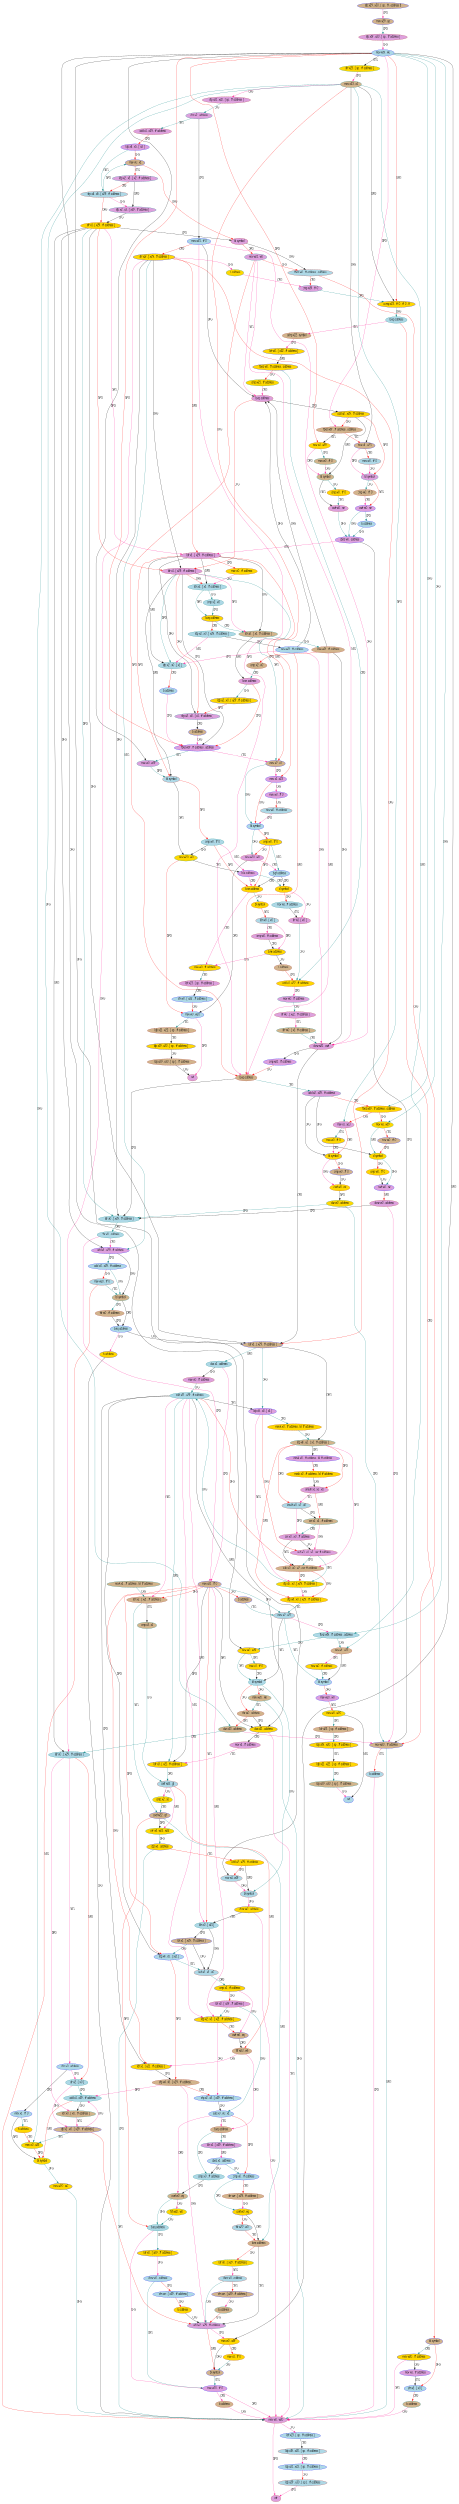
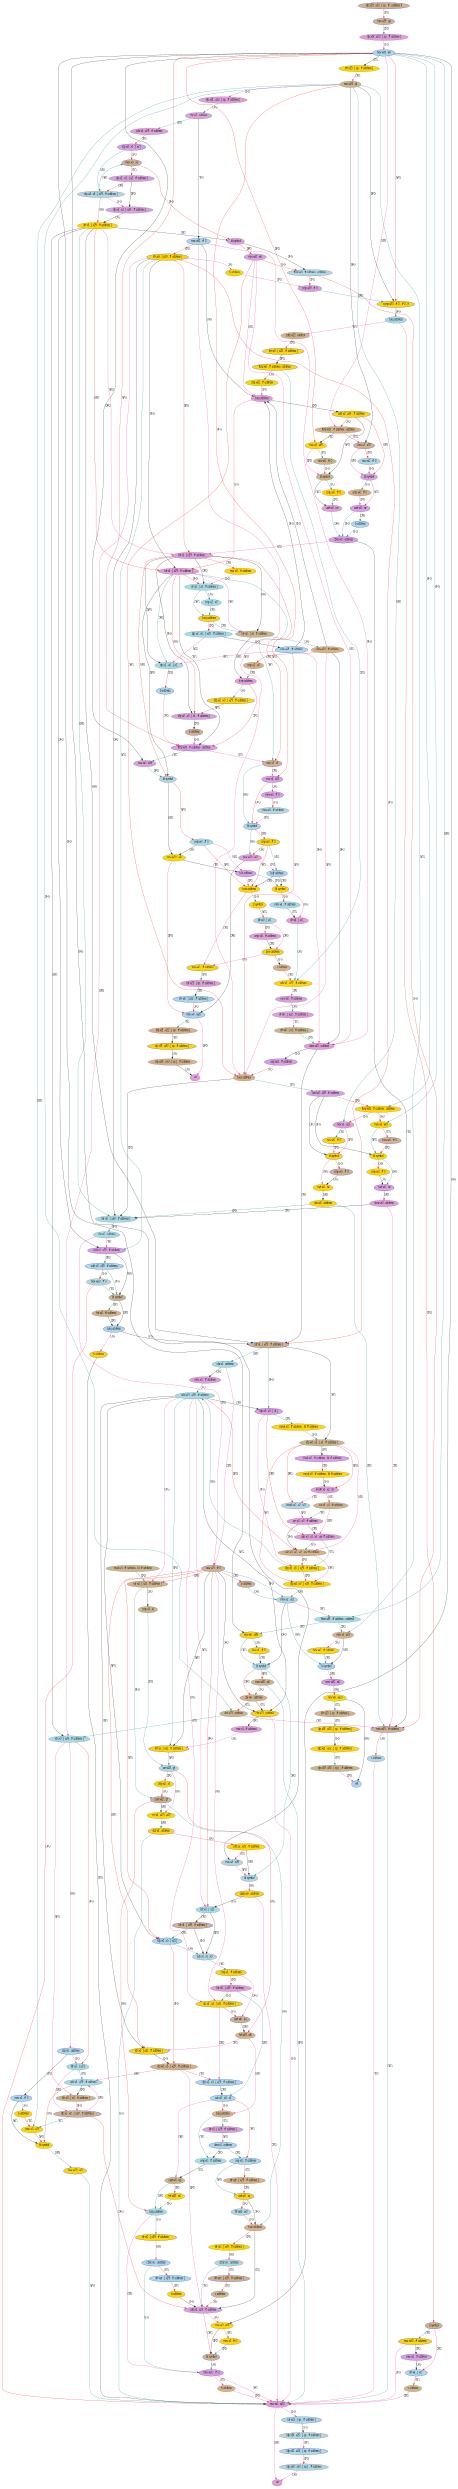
node "cbnz w21 , cset": label "cbnz w21 , cset" -> "cbnz w21 , address"
edge "smulh x0 , x2 , x0" -> "asr x1 , x1 , # address": removed, label "CFG"
node "cset w23 , gt": label "cset w23 , gt" -> "xzr w23 , gt"
edge "cmp x2 , x1" -> "cset w22 , gt": color teal -> red
